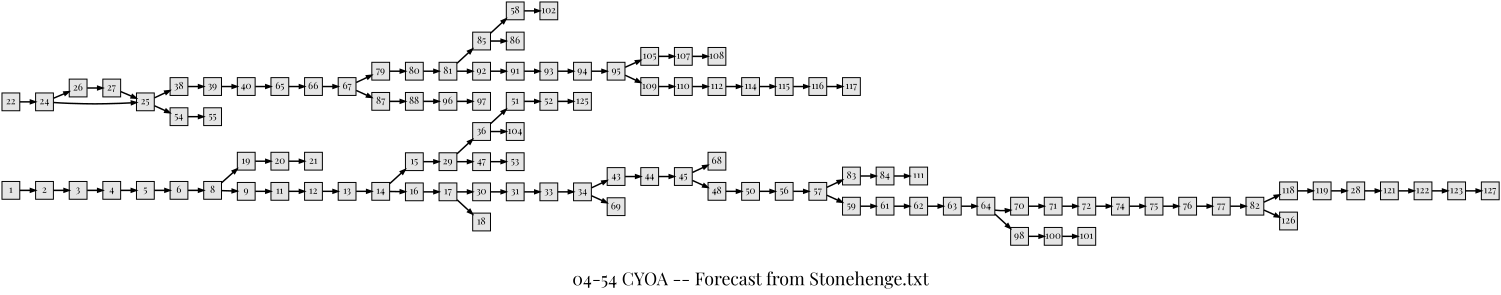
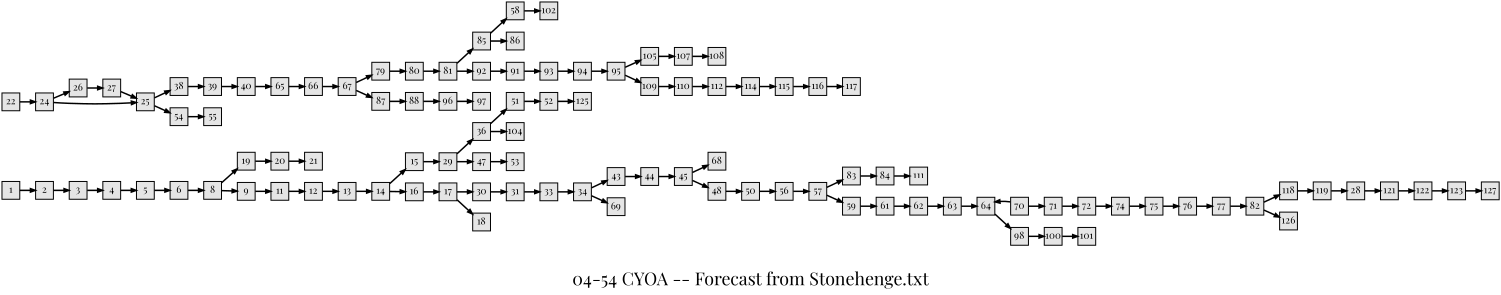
edge "64" -> "70": reversed
